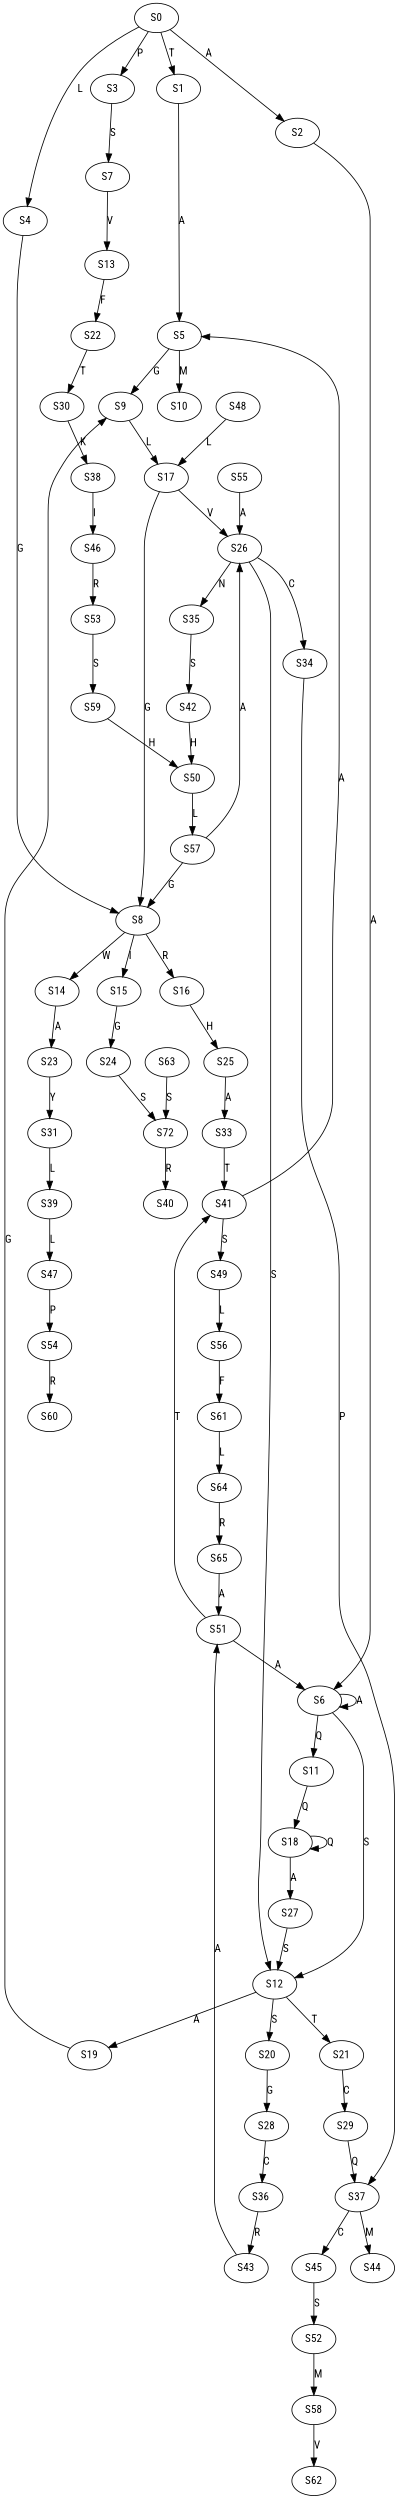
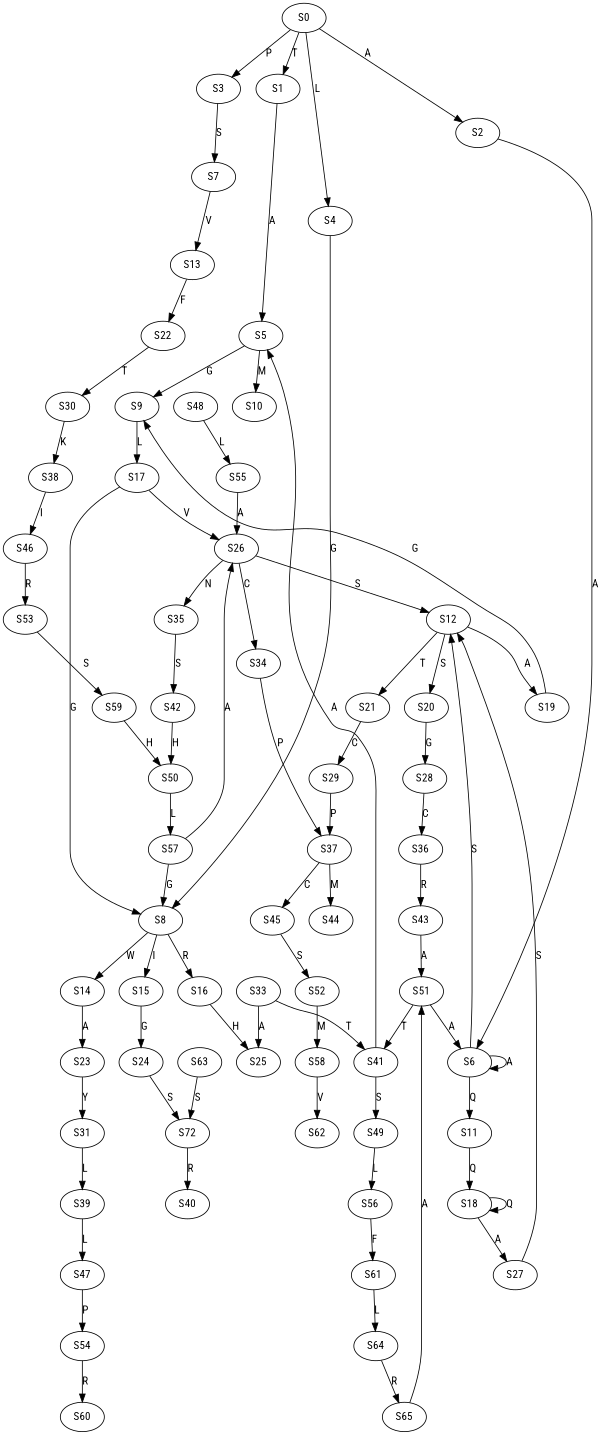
edge "S48" -> "S17": now "S48" -> "S55"
edge "S25" -> "S33": reversed
edge "S29" -> "S37": label "Q" -> "P"
